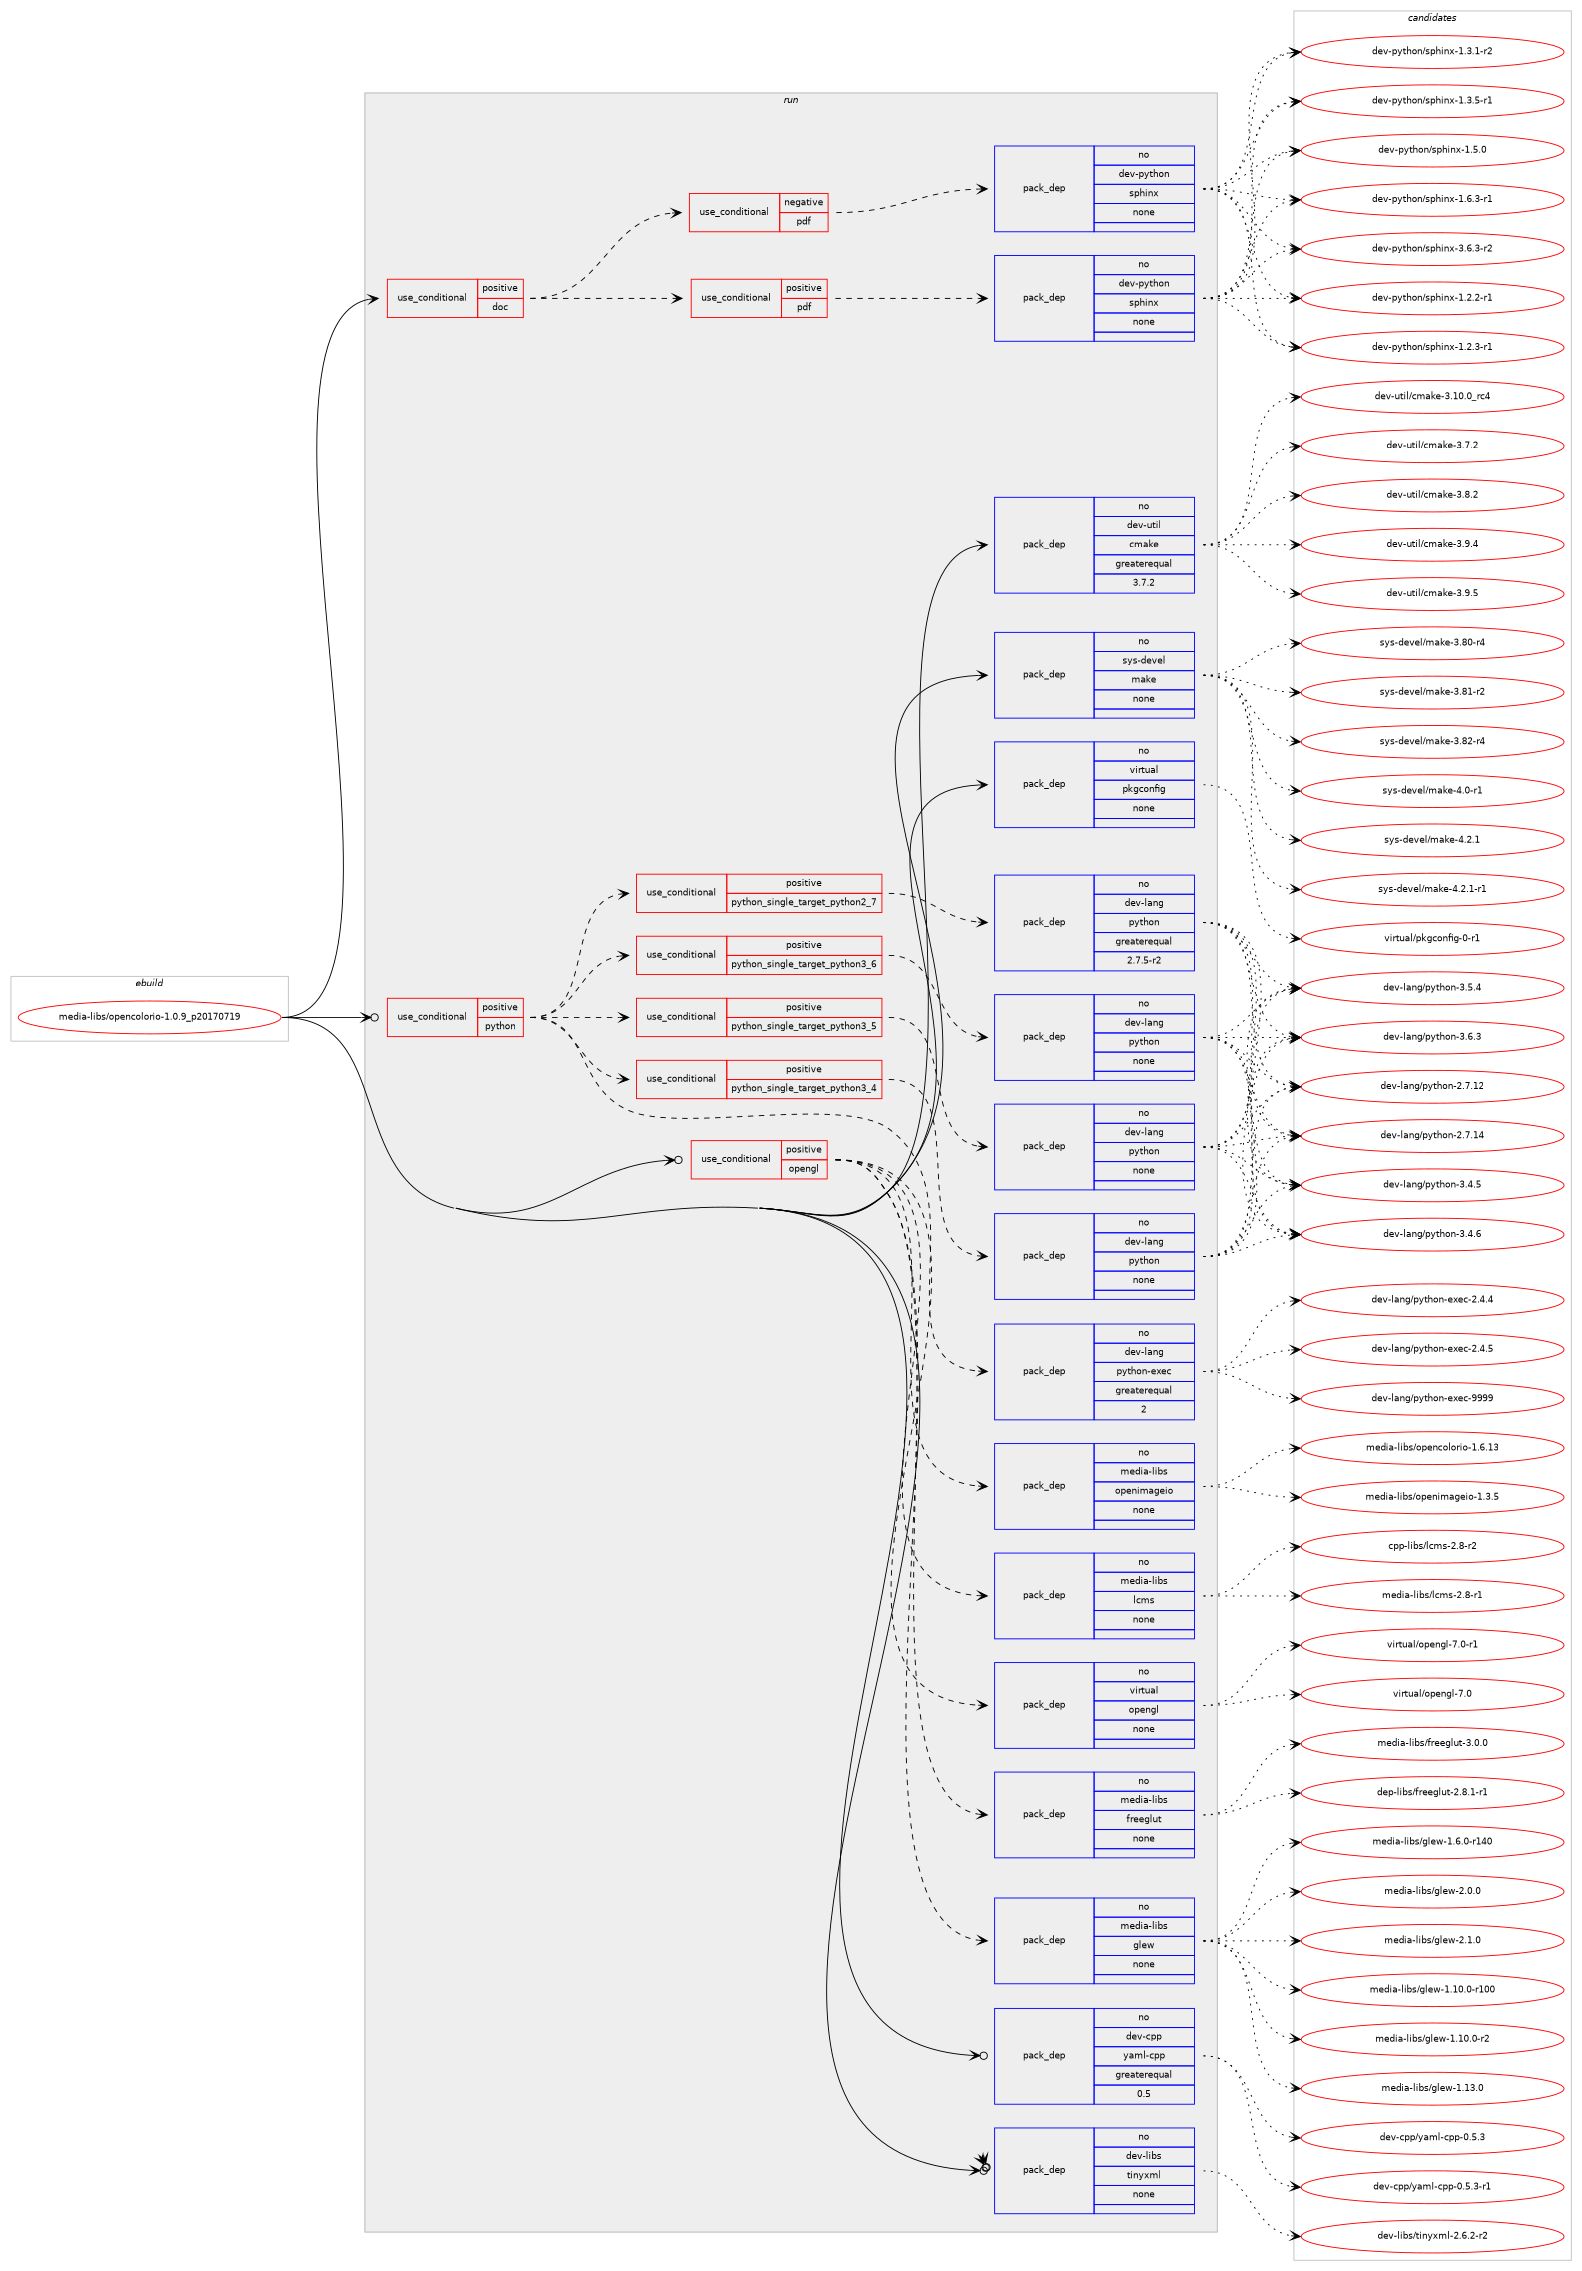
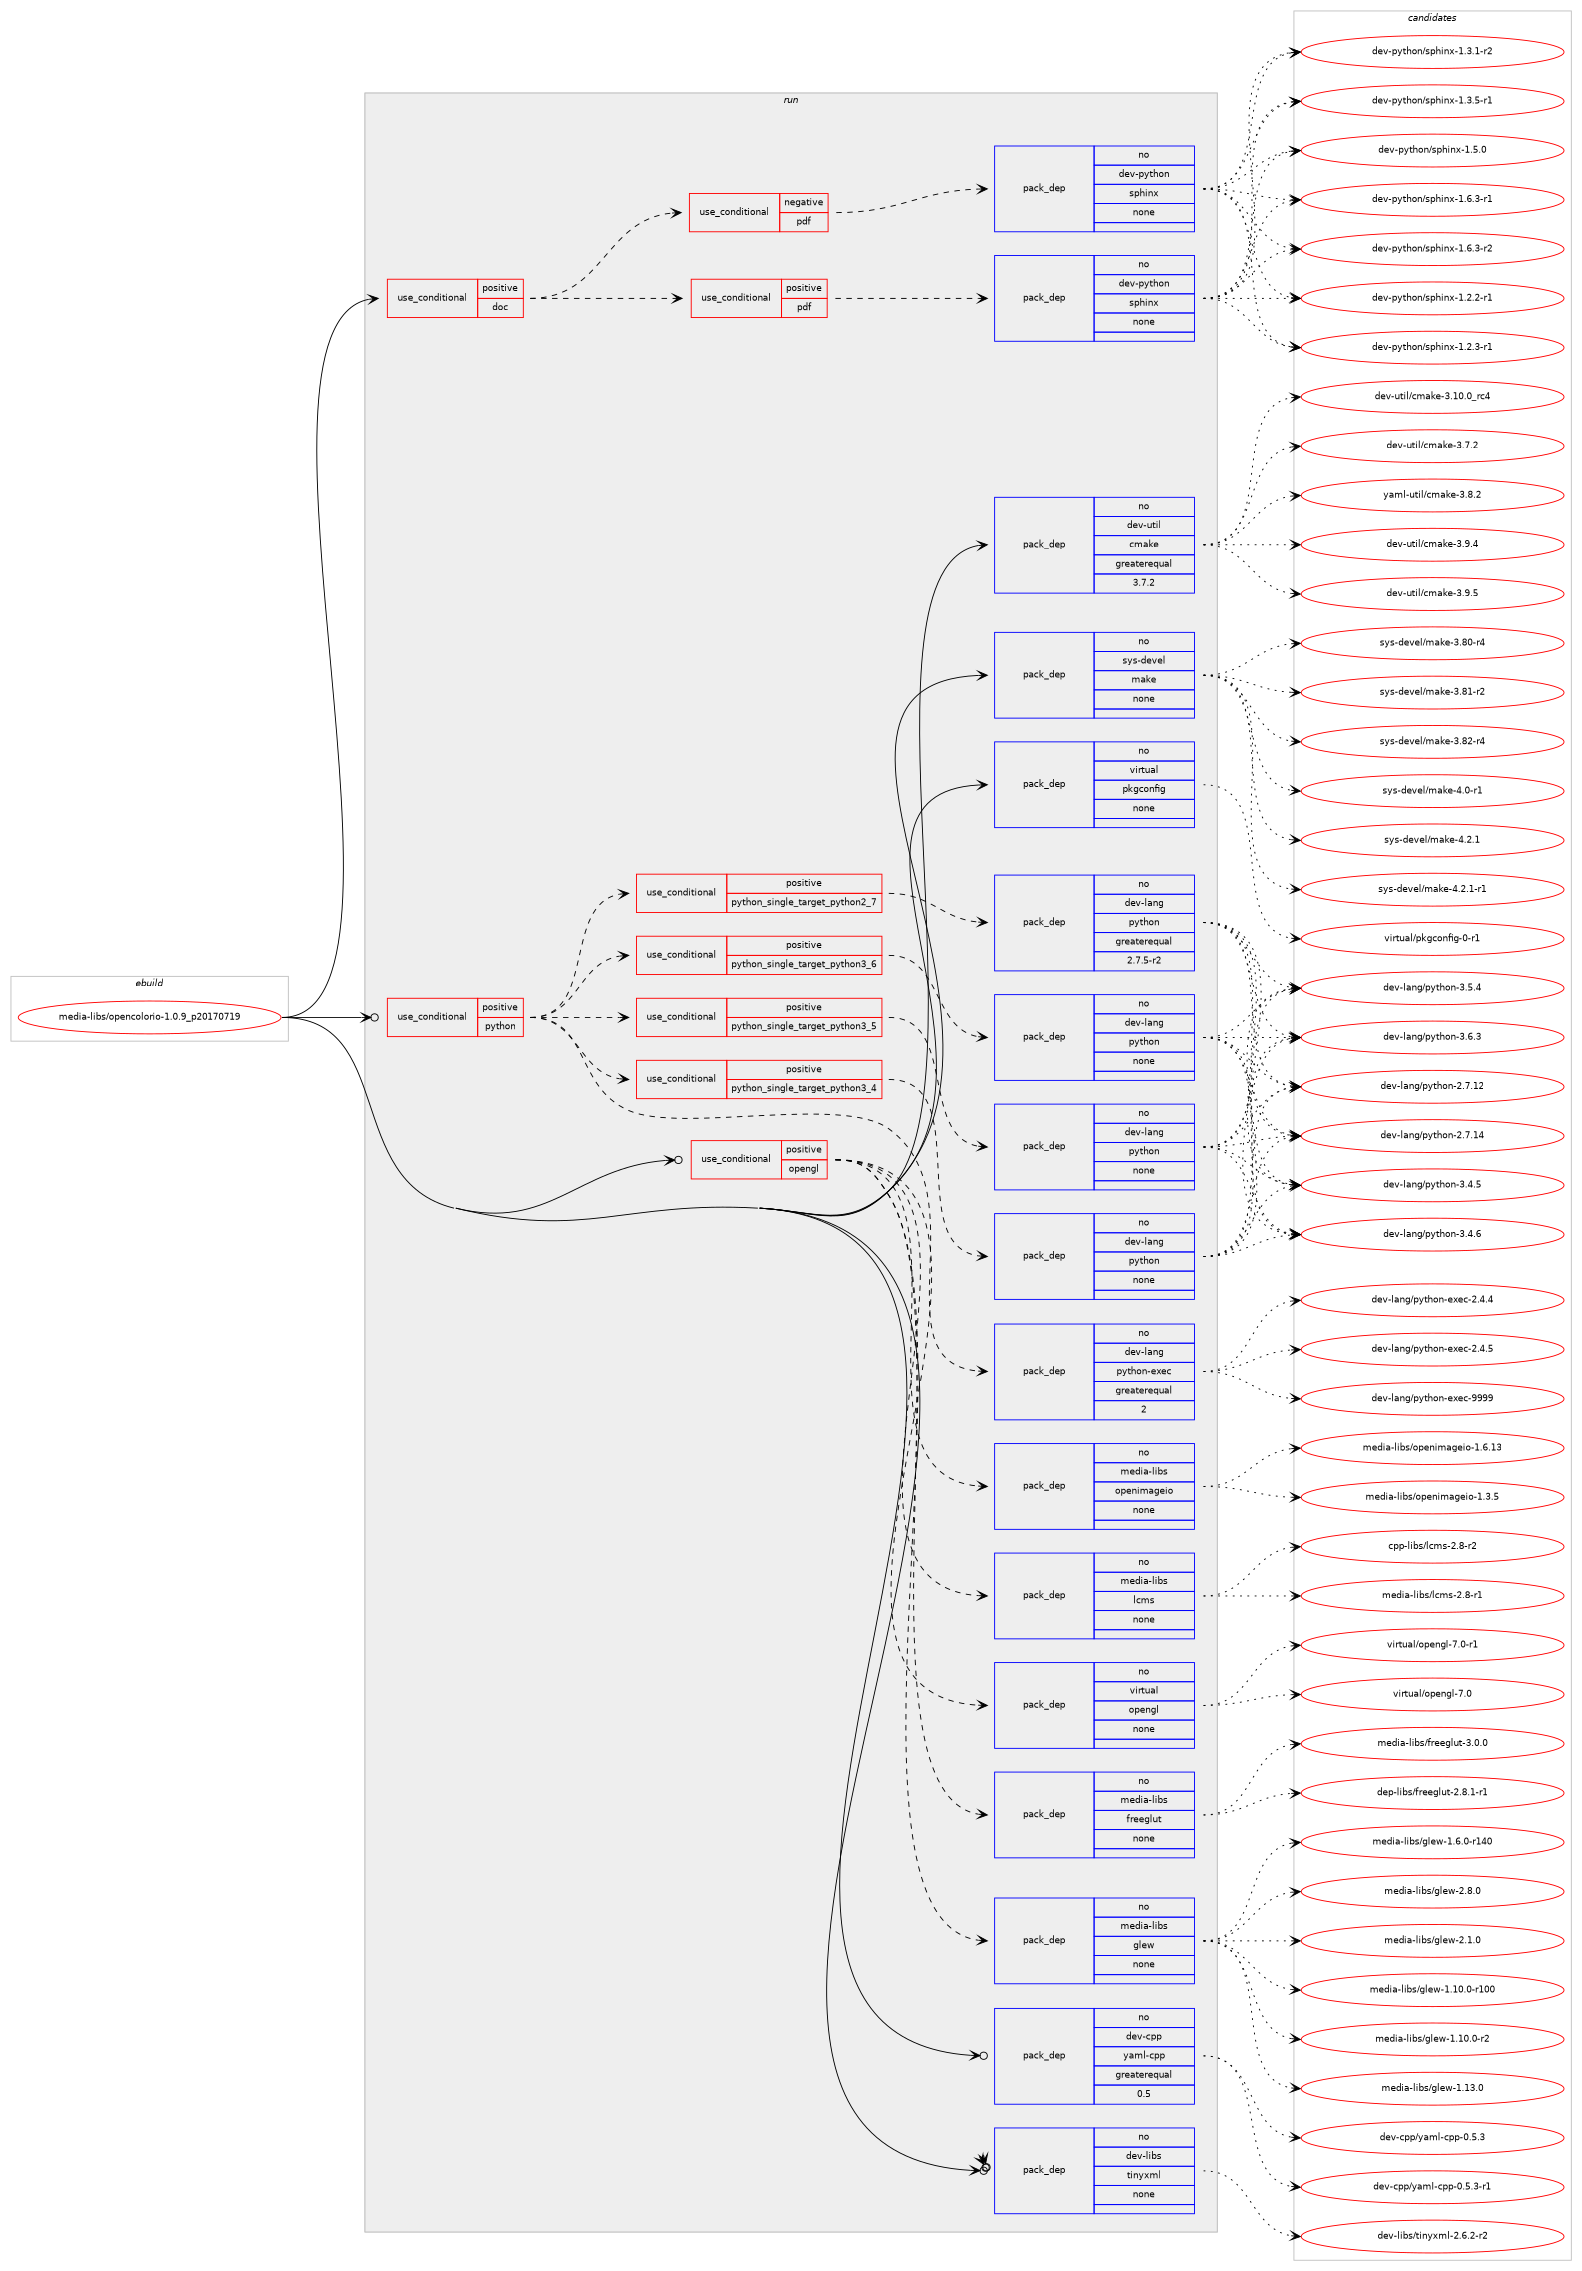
node "dev-python/sphinx-3.6.3-r2": label "dev-python/sphinx-3.6.3-r2" -> "dev-python/sphinx-1.6.3-r2"
node "dev-util/cmake-3.8.2": label "dev-util/cmake-3.8.2" -> "yaml-util/cmake-3.8.2"
node "media-libs/opencolorio-1.6.13": label "media-libs/opencolorio-1.6.13" -> "media-libs/openimageio-1.6.13"
node "media-libs/glew-2.0.0": label "media-libs/glew-2.0.0" -> "media-libs/glew-2.8.0"
